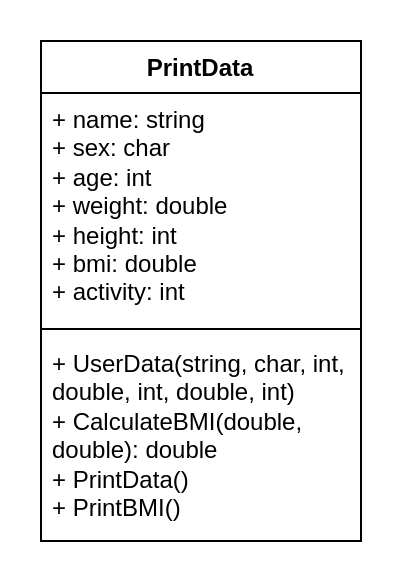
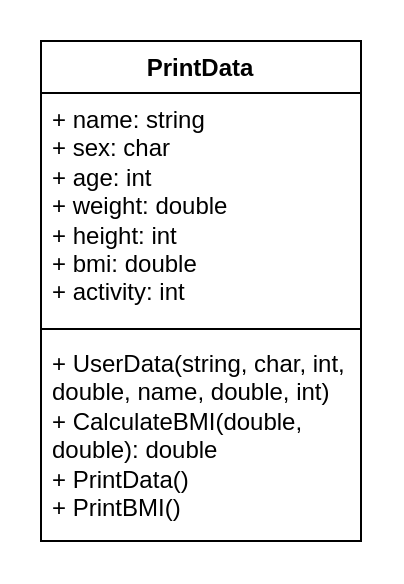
node "+ UserData(string, char, int, double, int, double, int) + CalculateBMI(double, double): double + PrintData() + PrintBMI()": label "+ UserData(string, char, int, double, int, double, int) + CalculateBMI(double, double): double + PrintData() + PrintBMI()" -> "+ UserData(string, char, int, double, name, double, int) + CalculateBMI(double, double): double + PrintData() + PrintBMI()"
